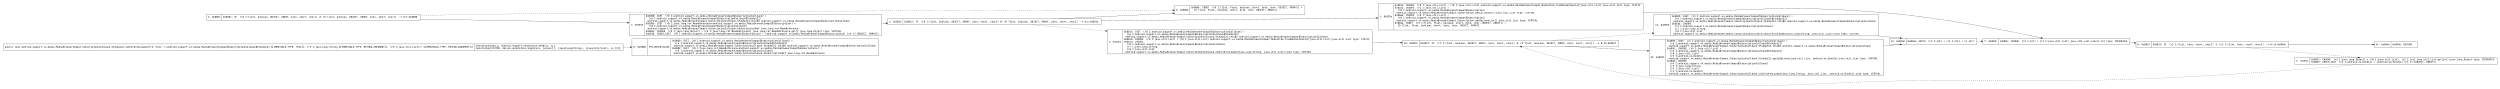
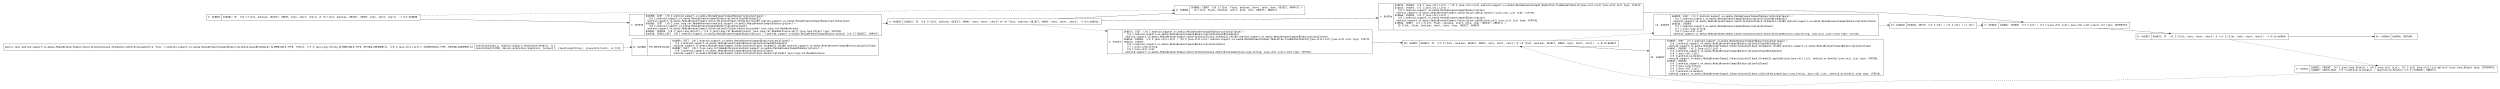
edge "12: 0x003f" -> "13: 0x0048": removed
